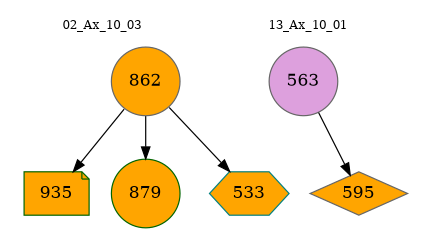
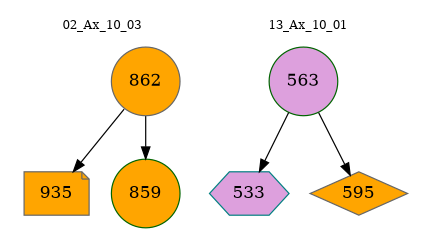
node "563": color gray40 -> darkgreen
edge "862" -> "533": now "563" -> "533"
node "935": color darkgreen -> gray40
node "879": label "879" -> "859"
node "533": fillcolor orange -> plum
